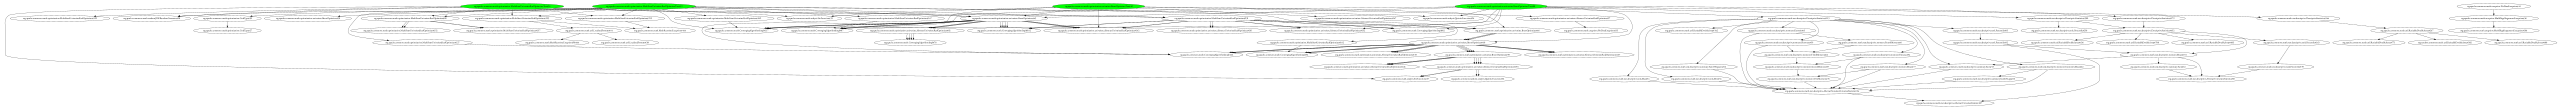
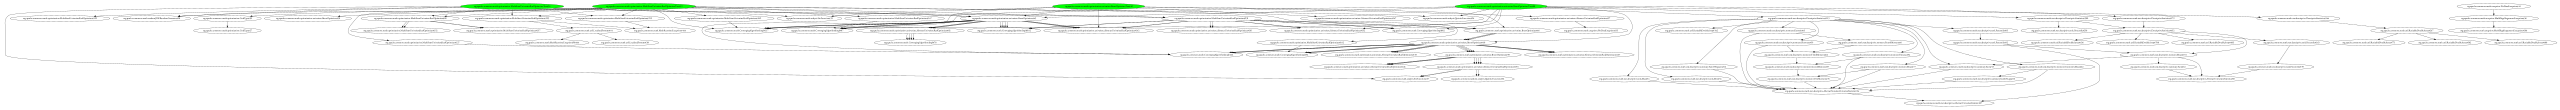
node "org.random.commons.math.util.ResizableDoubleArray#382": label "org.random.commons.math.util.ResizableDoubleArray#382" -> "org.apache.commons.math.util.ResizableDoubleArray#382"
